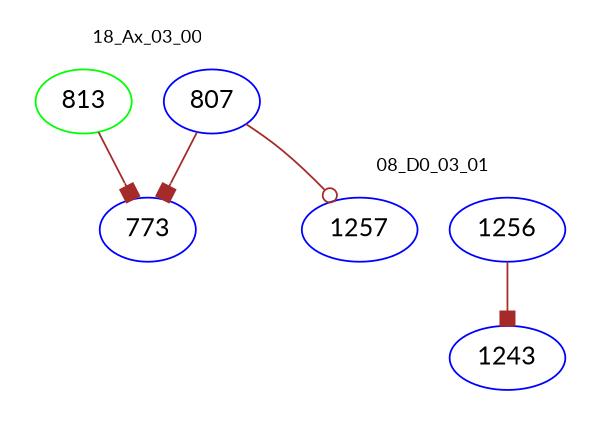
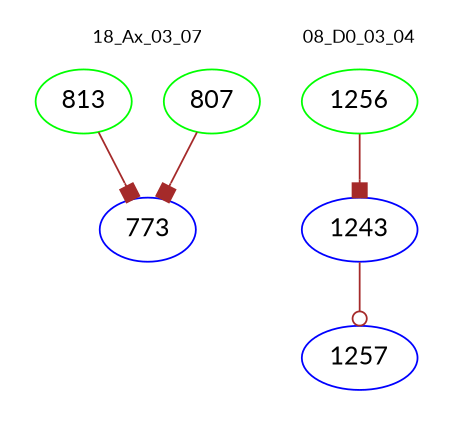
cluster "18_Ax_03_00": label "18_Ax_03_00" -> "18_Ax_03_07"
node "807": color blue -> green
edge "807" -> "1257": now "1243" -> "1257"
cluster "08_D0_03_01": label "08_D0_03_01" -> "08_D0_03_04"
node "1256": color blue -> green
